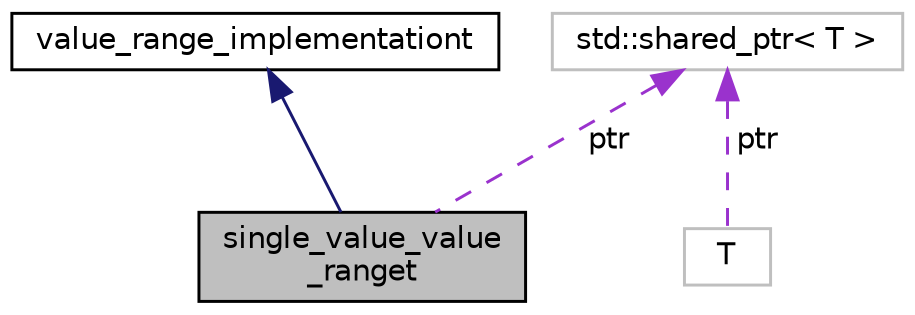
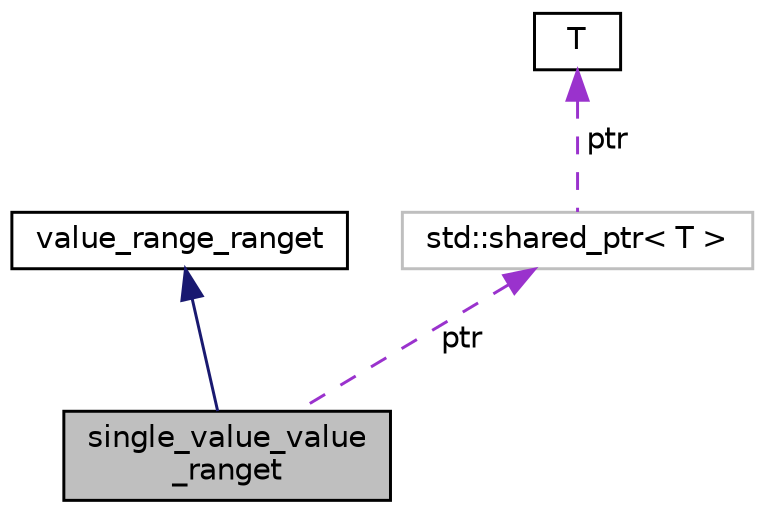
node "value_range_implementationt": label "value_range_implementationt" -> "value_range_ranget"
edge "T" -> "std::shared_ptr< T >": reversed
node "T": color grey75 -> black
